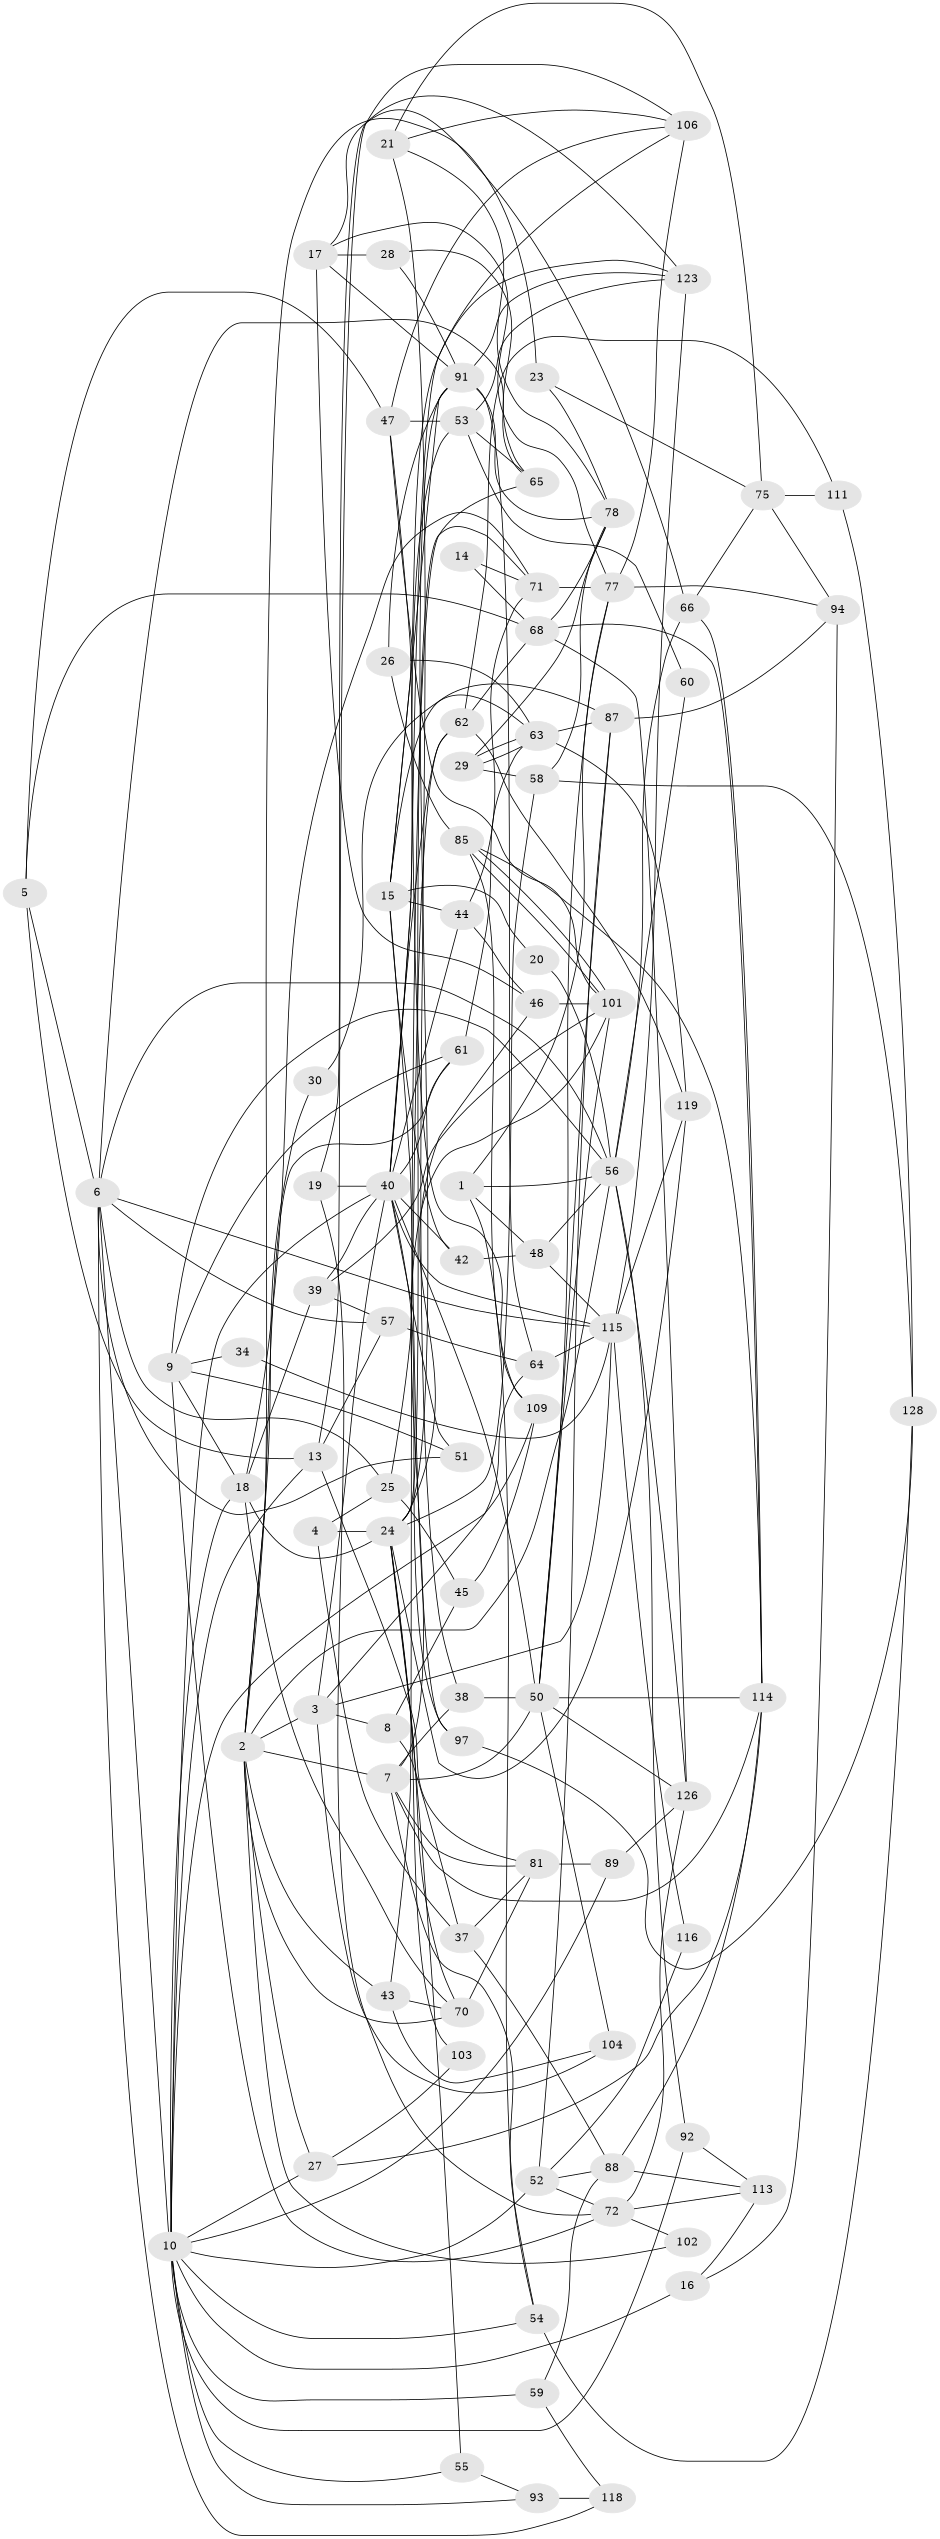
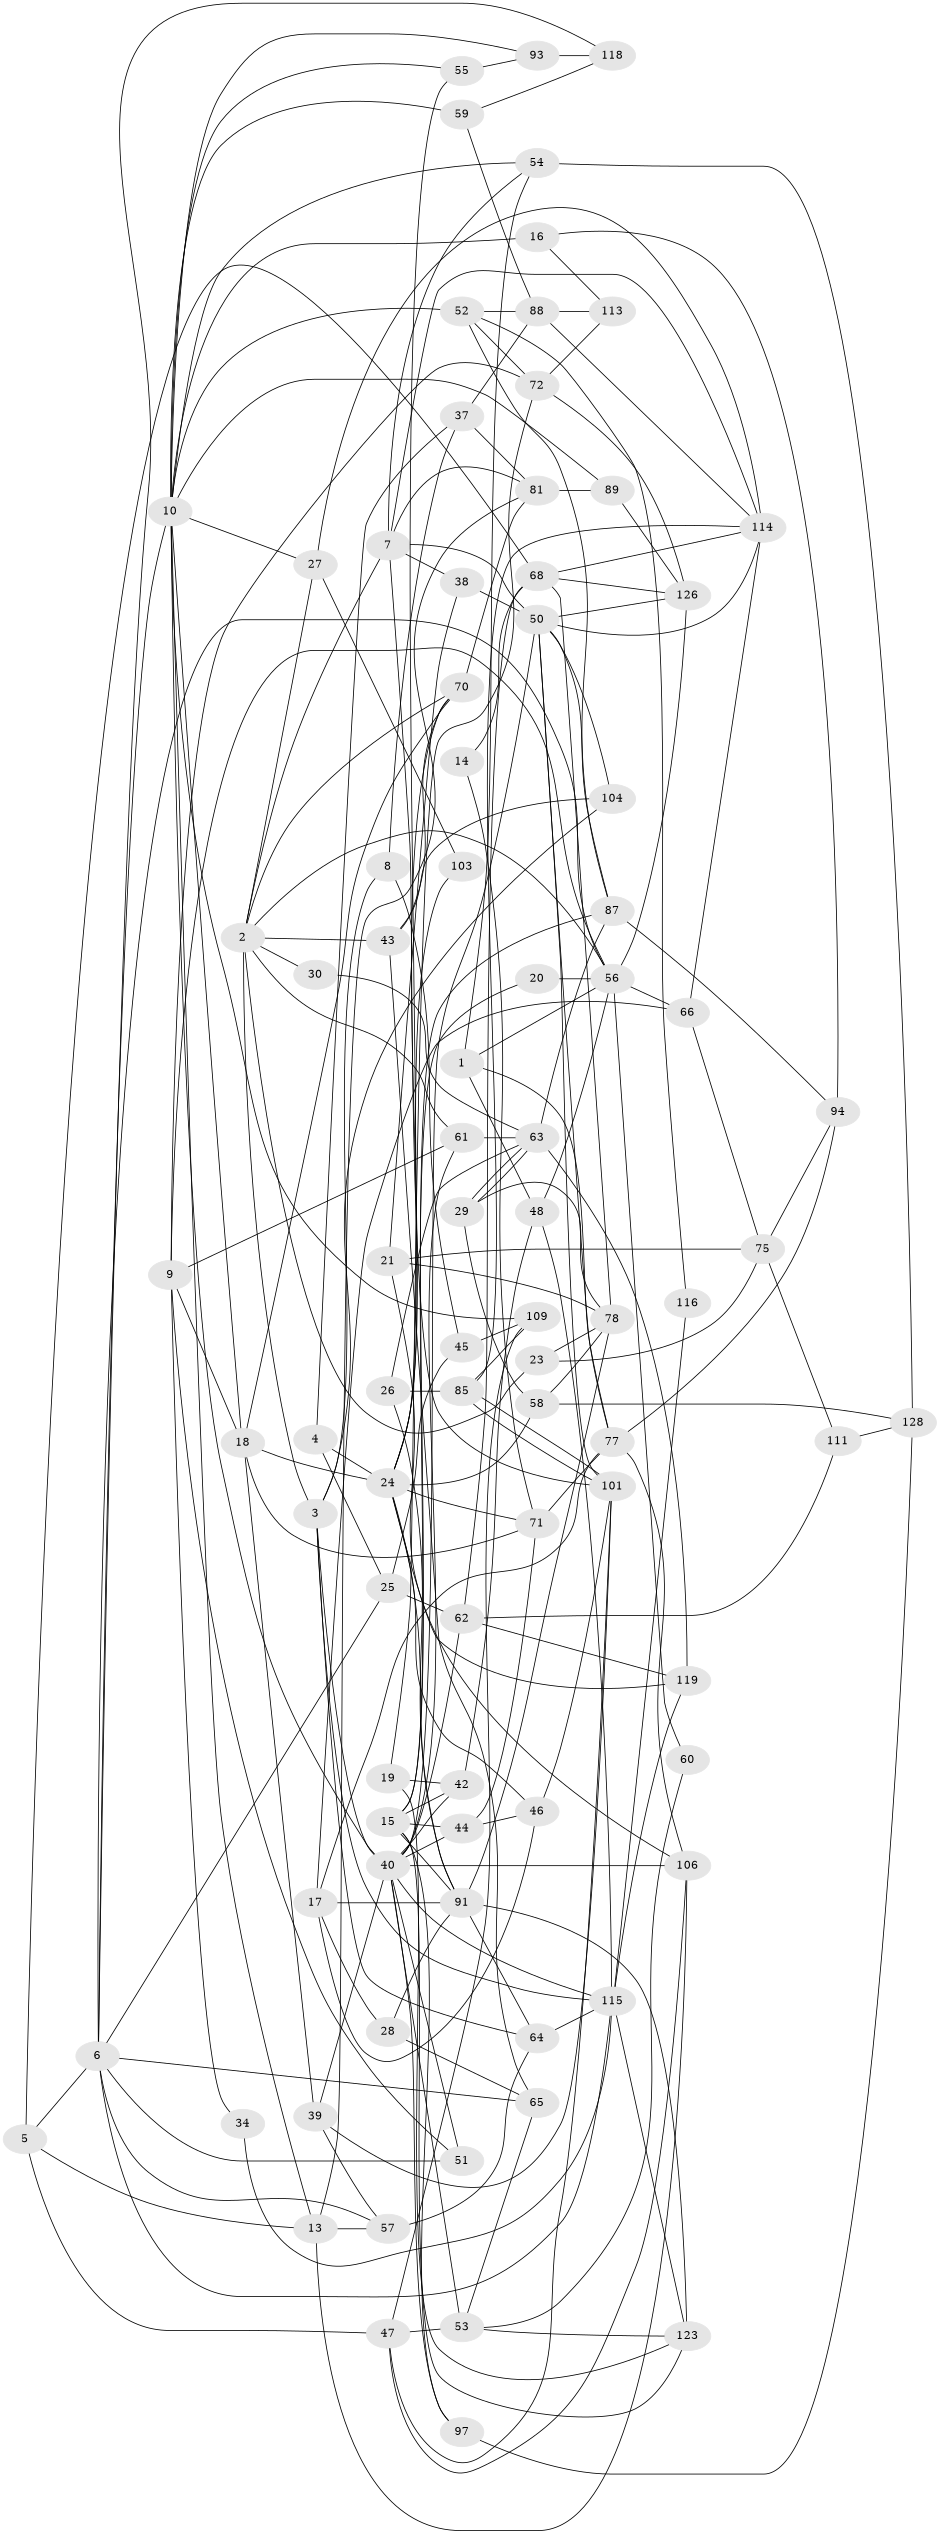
edge "19" -- "40": now "19" -- "42"
node "92": removed
node "102": removed
